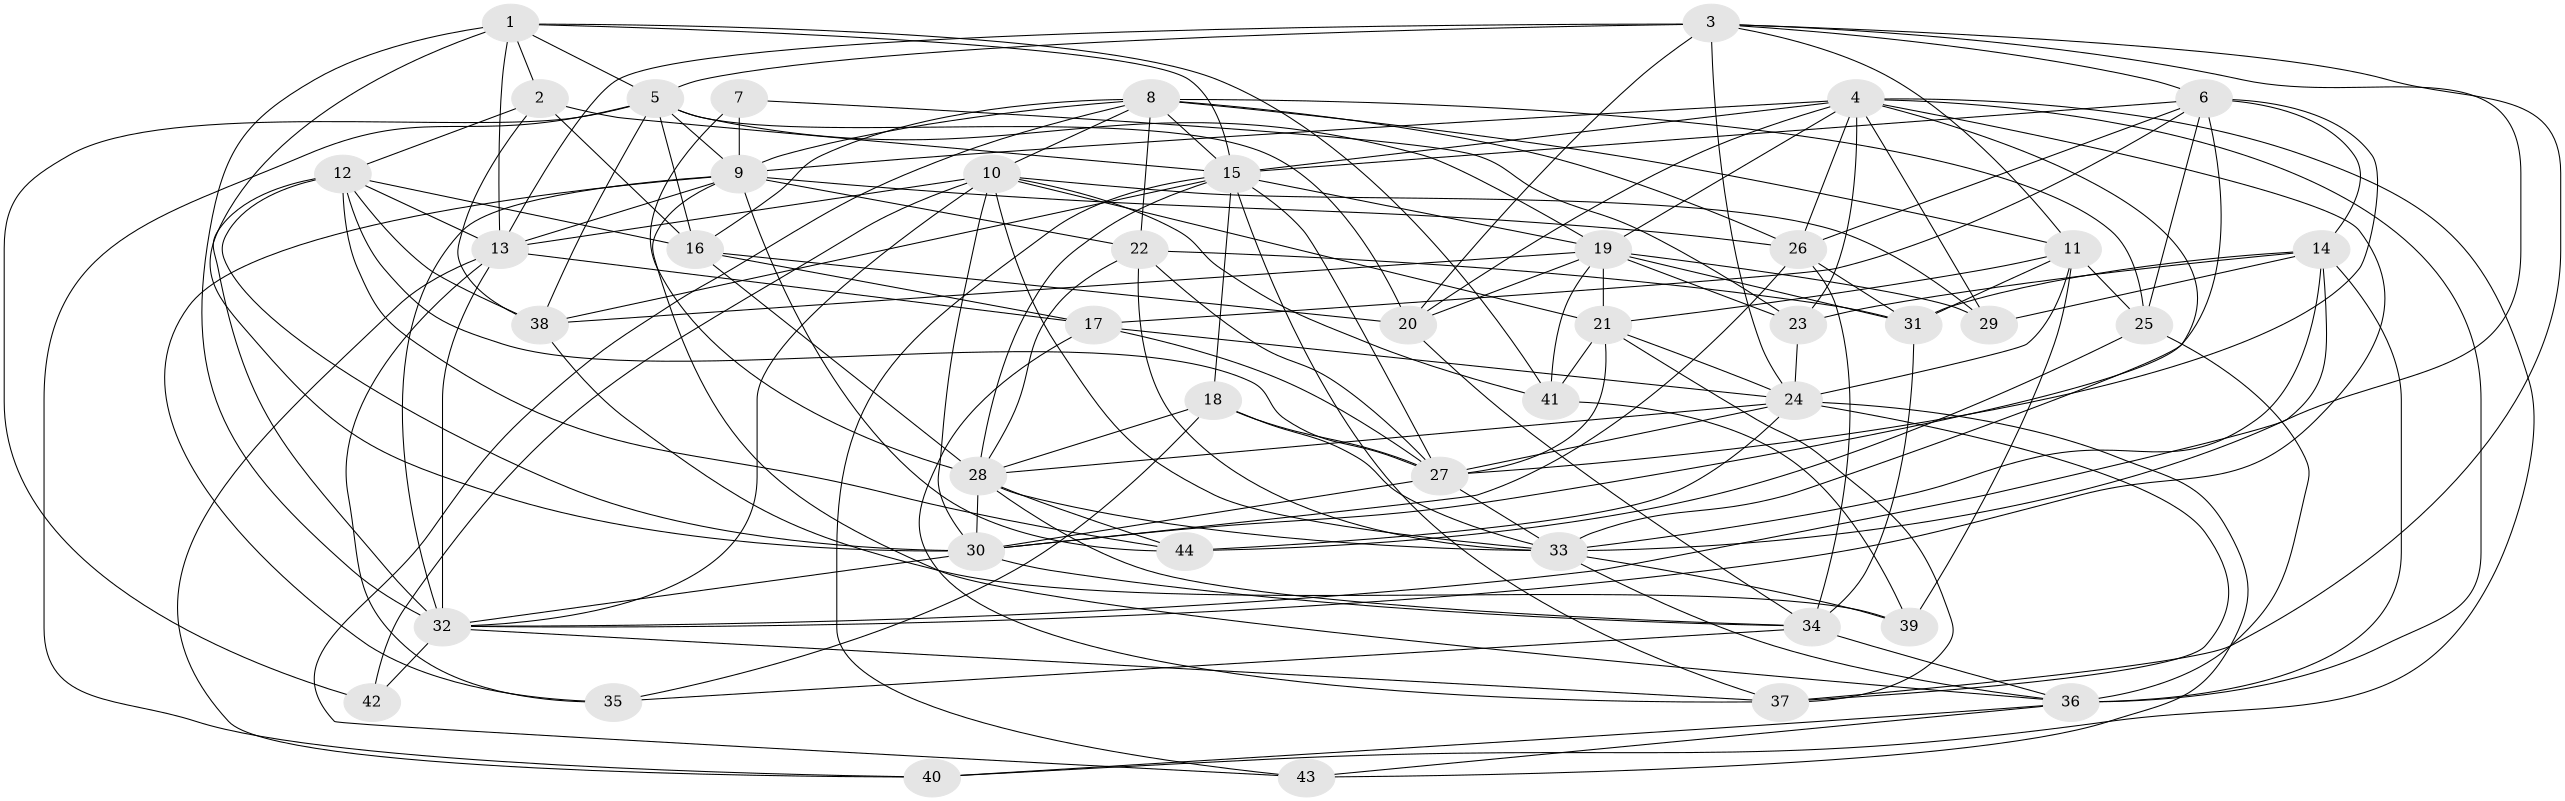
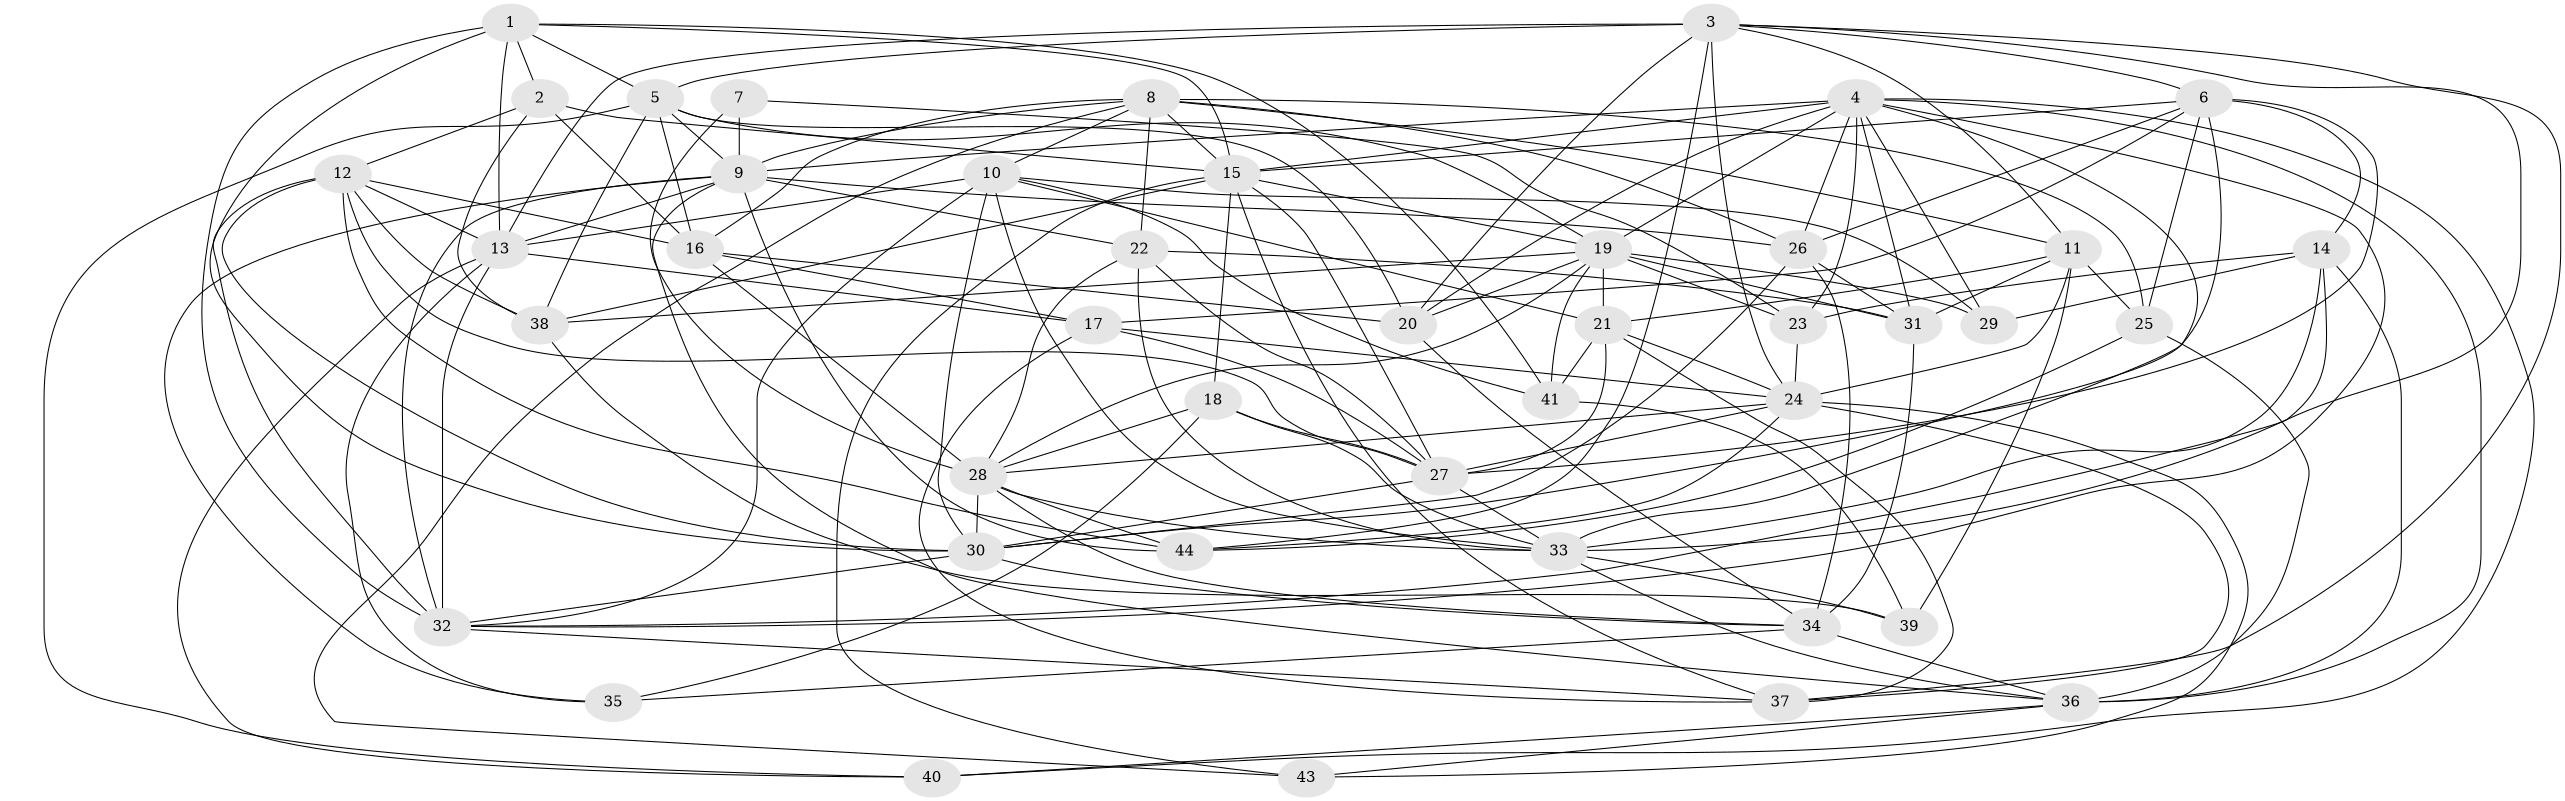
edge "14" -- "31": now "4" -- "31"
edge "15" -- "28": now "19" -- "28"
edge "3" -- "44": added
node "42": removed
